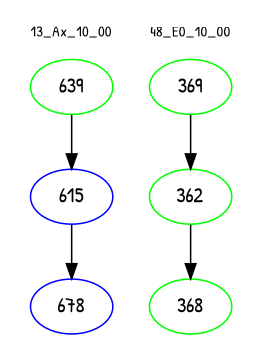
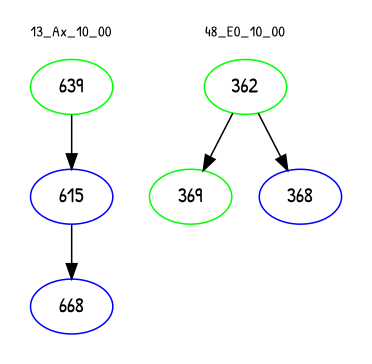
edge "369" -> "362": reversed
node "678": label "678" -> "668"
node "368": color green -> blue
